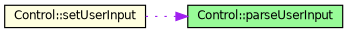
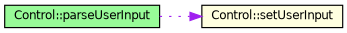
edge "Control::setUserInput" -> "Control::parseUserInput": reversed
